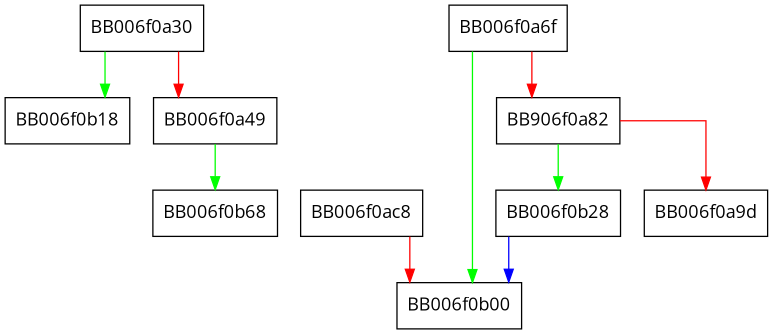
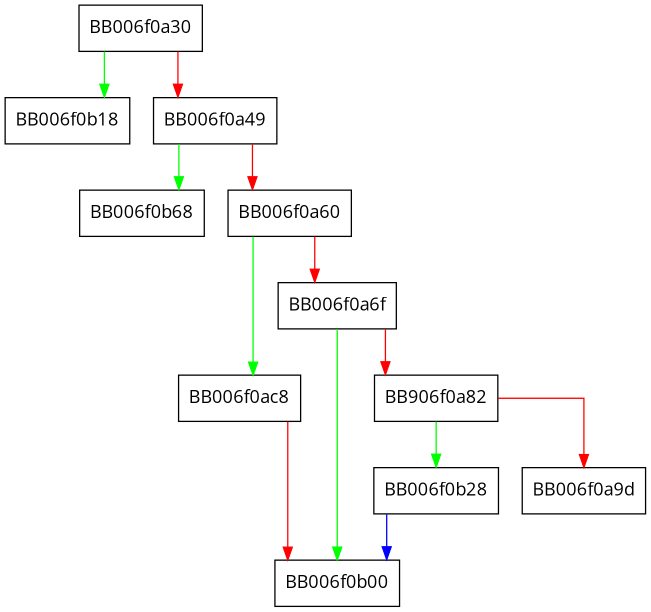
node "BB006f0a60": added
